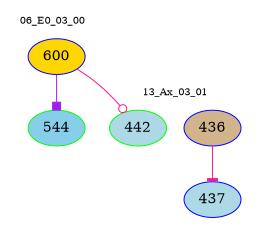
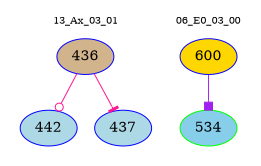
edge "600" -> "442": now "436" -> "442"
node "544": label "544" -> "534"
node "442": color green -> blue
